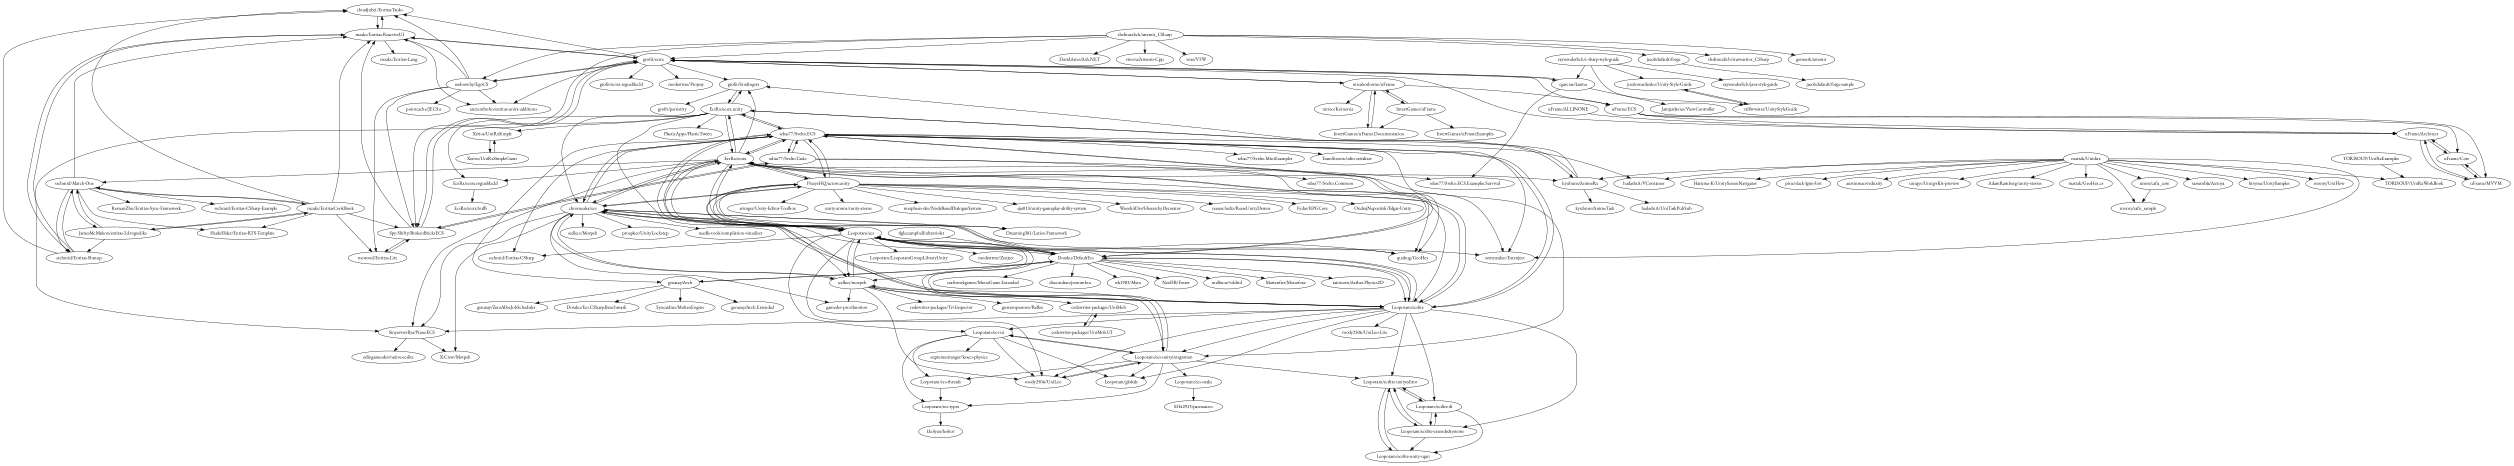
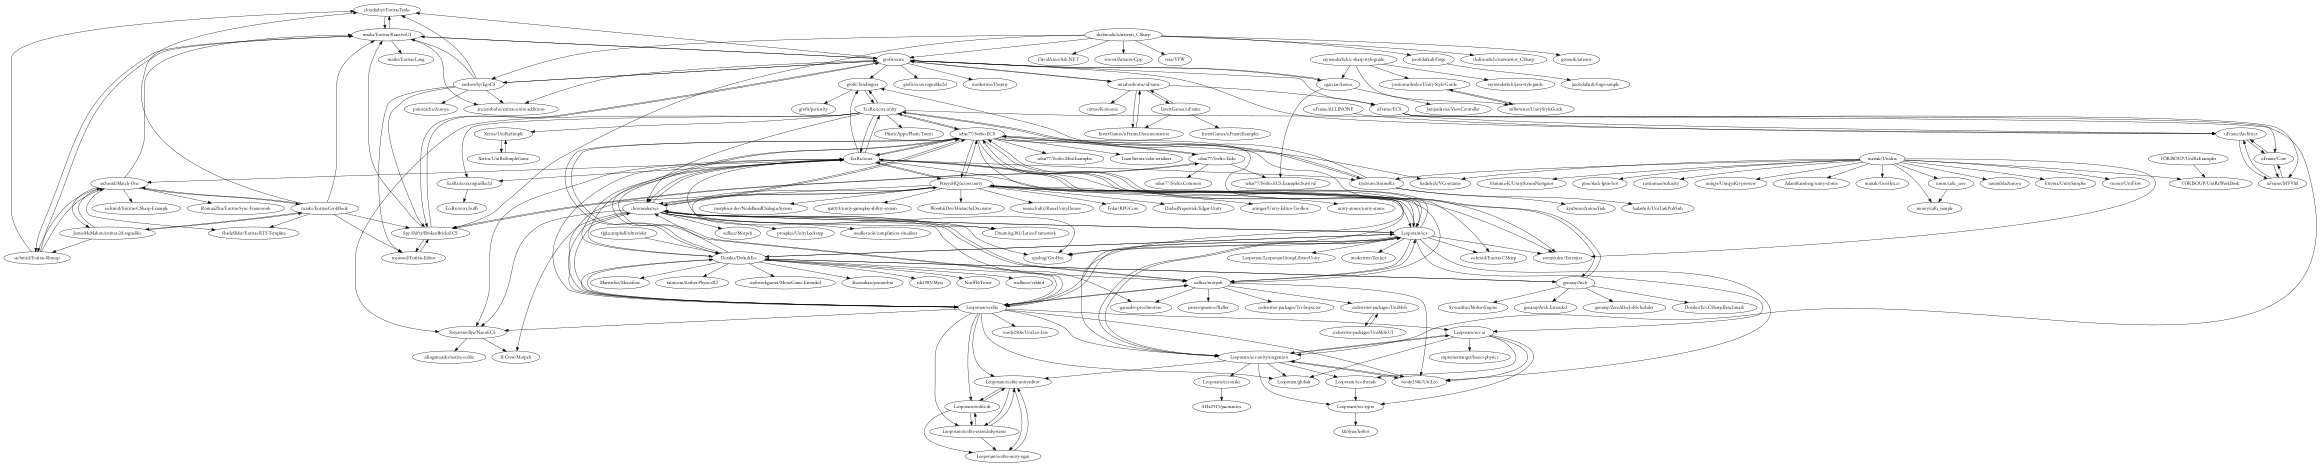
node "pointcache/JECSu": label "pointcache/JECSu" -> "pointcache/Autoya"
edge "EcsRx/ecsrx" -> "Leopotam/ecslite": removed
edge "genaray/Arch" -> "sebas77/Svelto.ECS": added
node "rocwood/Entitas-Lite": label "rocwood/Entitas-Lite" -> "rocwood/Entitas-Editor"
